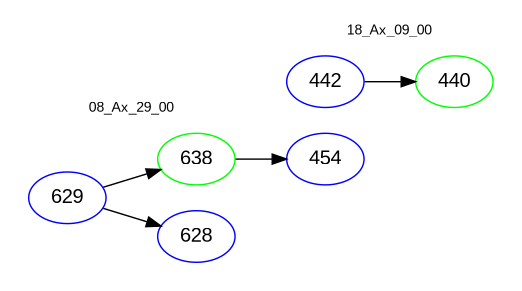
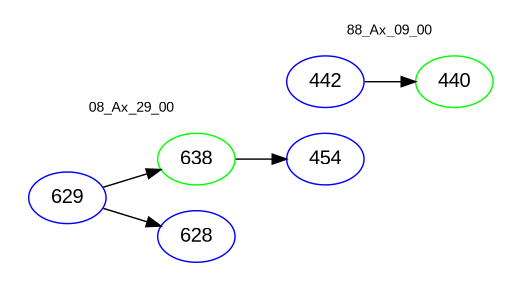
cluster "18_Ax_09_00": label "18_Ax_09_00" -> "88_Ax_09_00"
